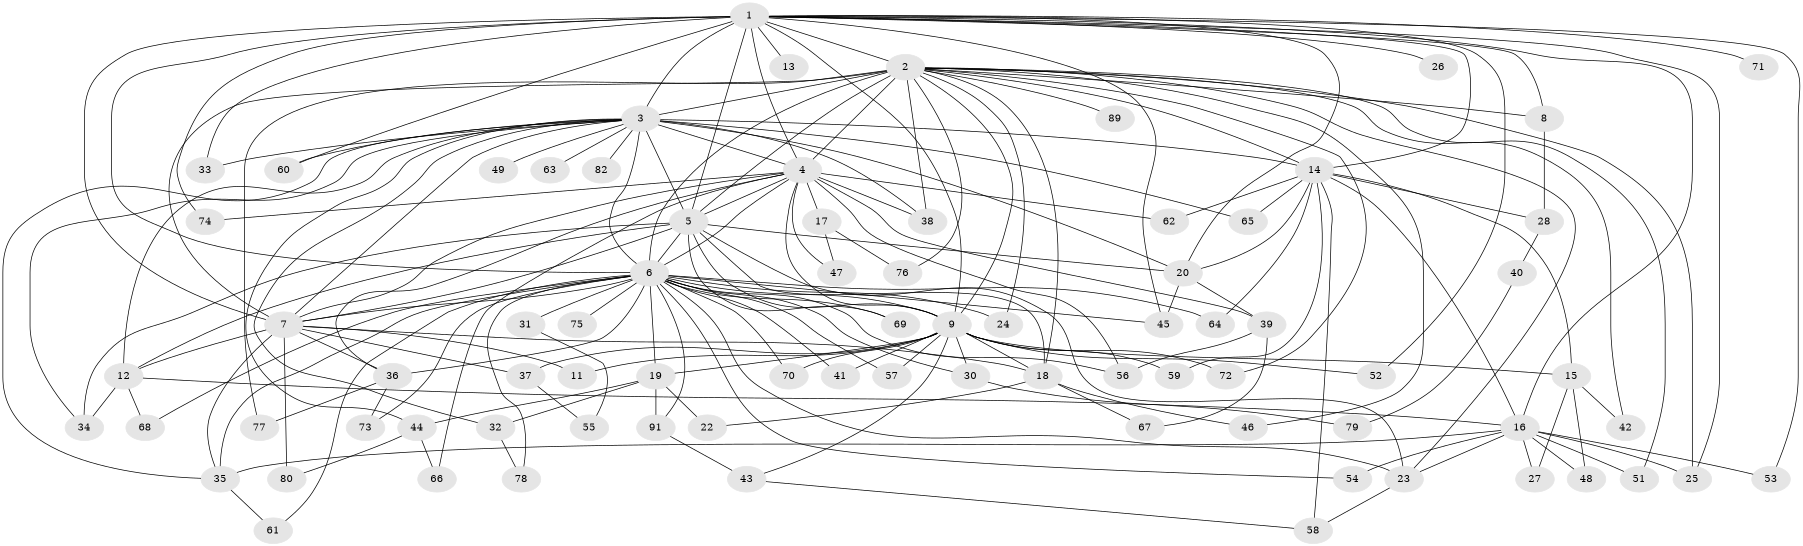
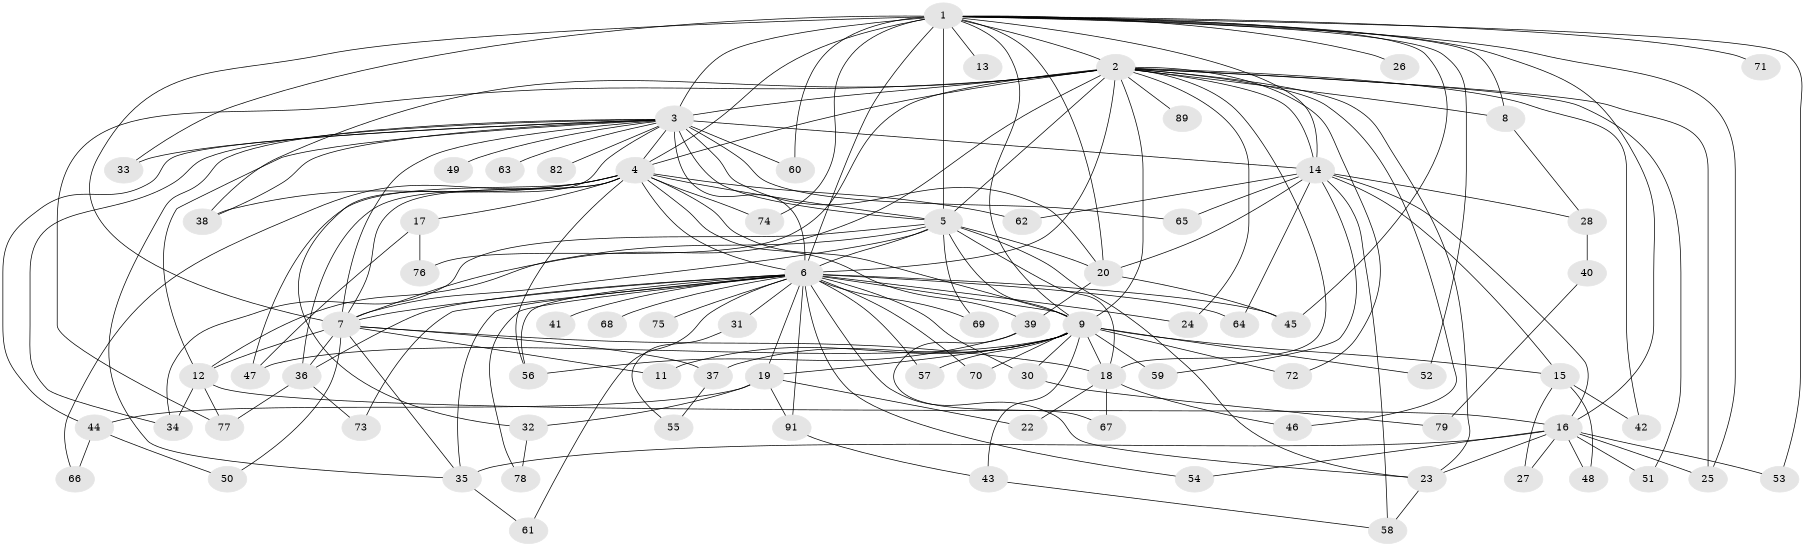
edge "9" -- "41": now "9" -- "47"
edge "12" -- "68": now "12" -- "77"
node "80": label "80" -> "50"
